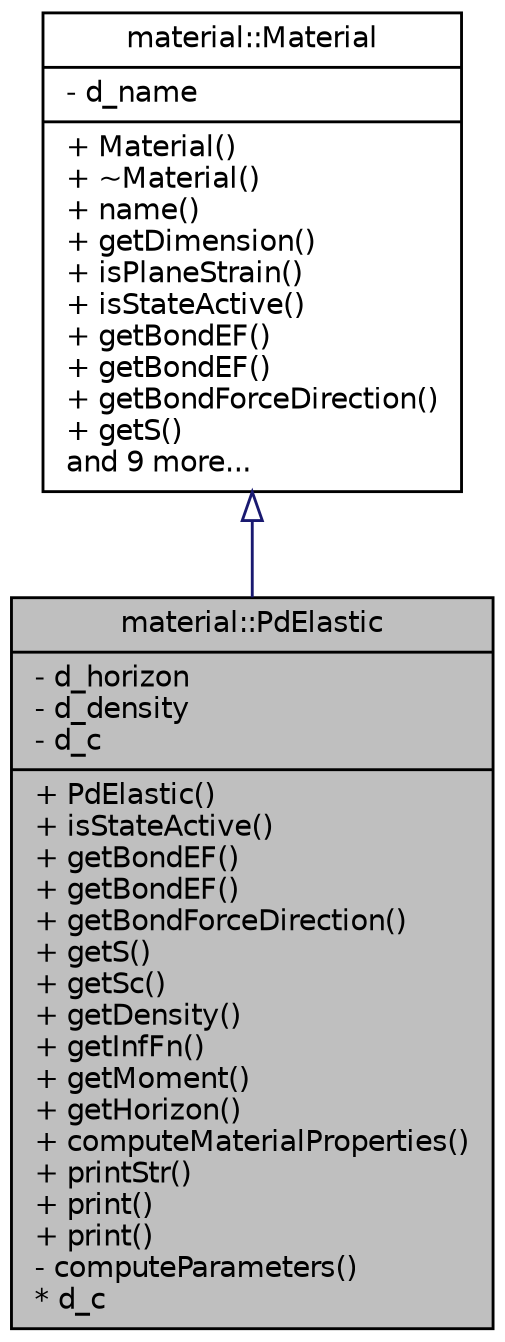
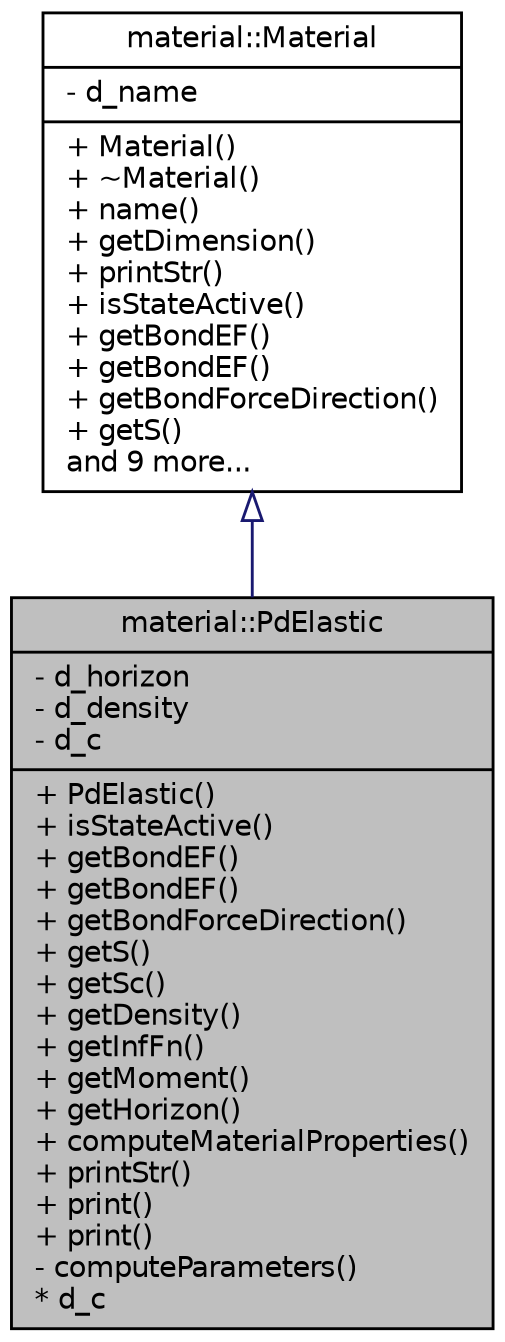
node "material::Material": text "+ isPlaneStrain()" -> "+ printStr()"
